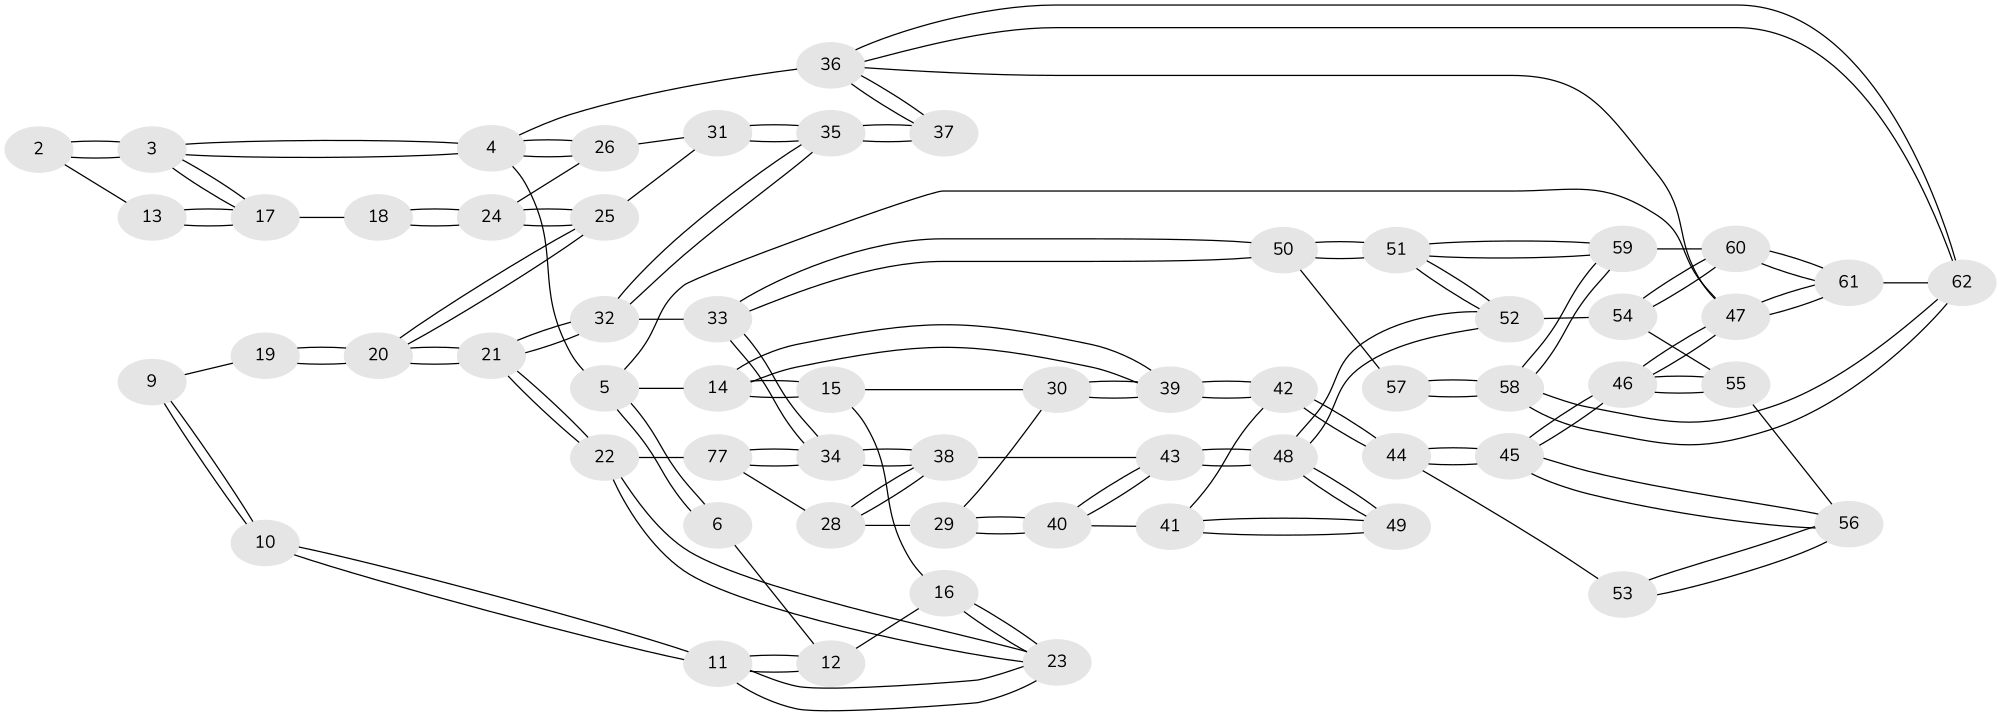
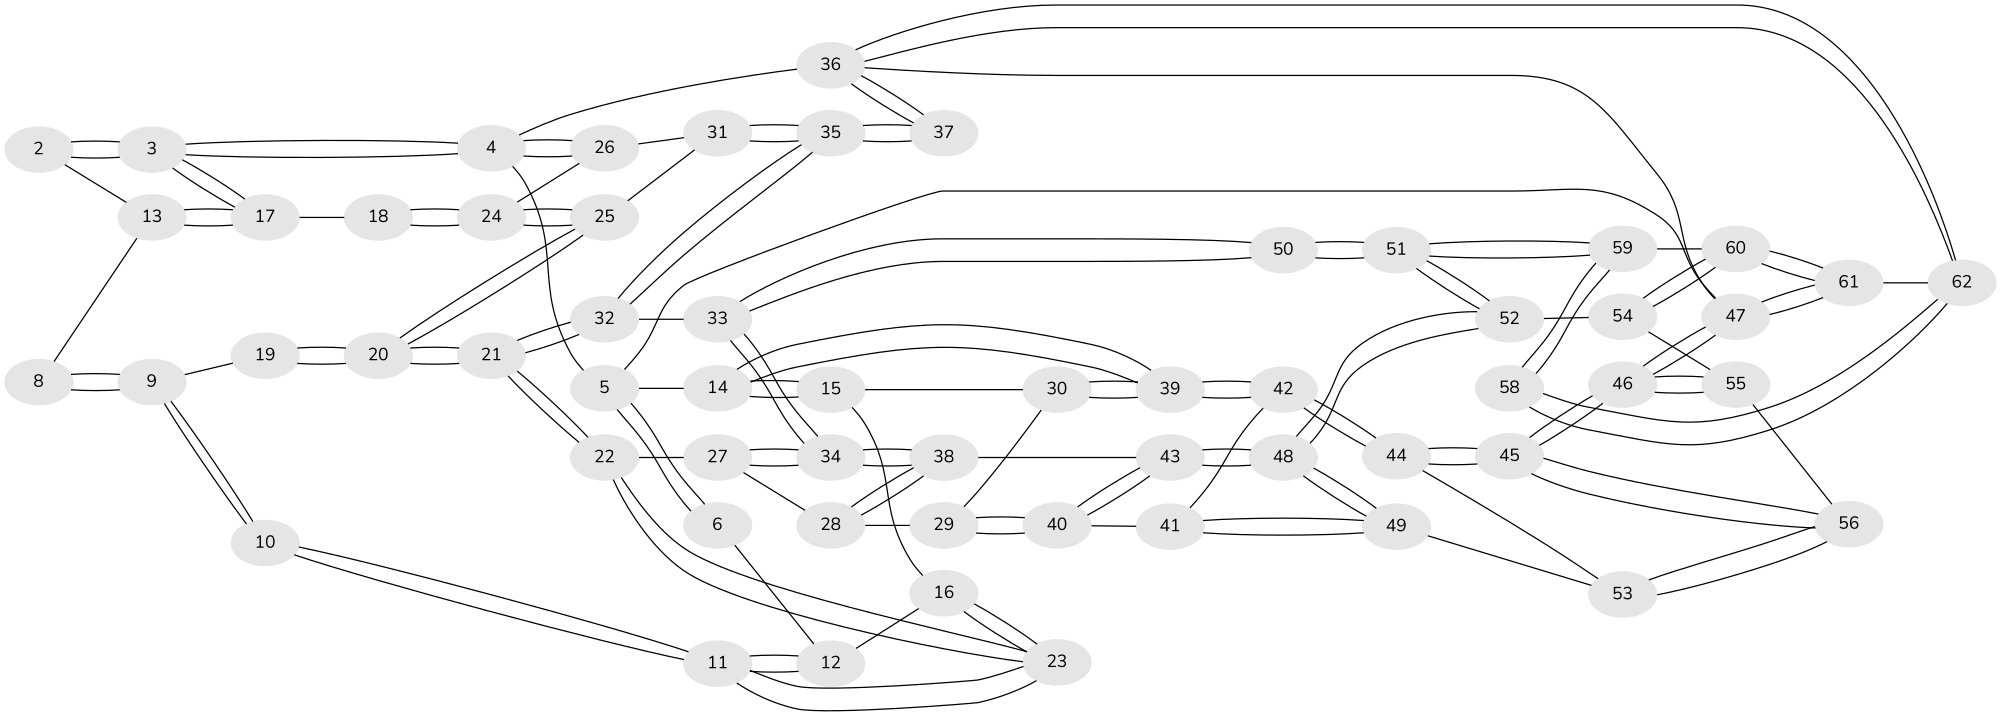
node "8": added
node "57": removed
node "77": label "77" -> "27"
edge "49" -- "53": added
